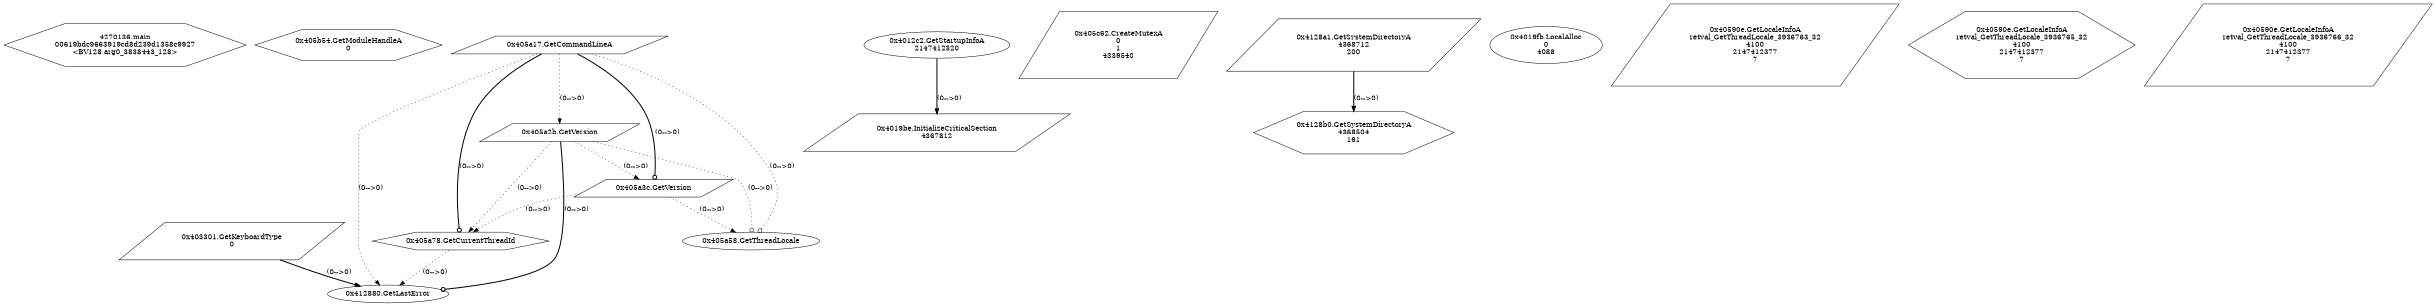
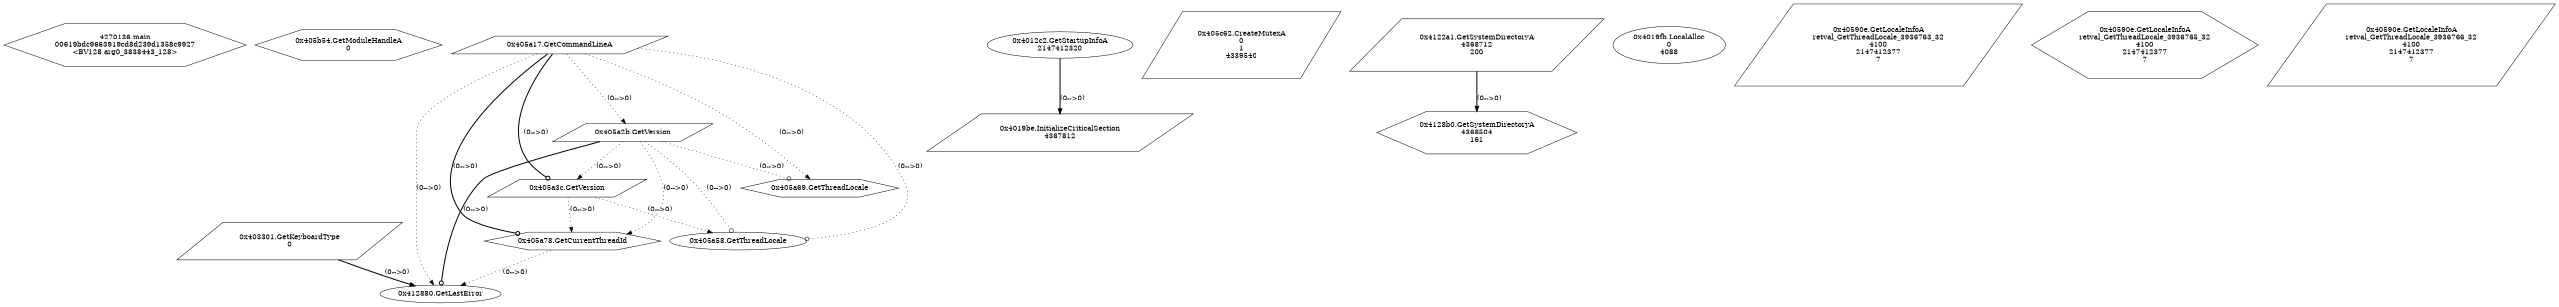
node "0x4128a1.GetSystemDirectoryA 4368712 200": label "0x4128a1.GetSystemDirectoryA 4368712 200" -> "0x4122a1.GetSystemDirectoryA 4368712 200"
node "0x405a69.GetThreadLocale": added
